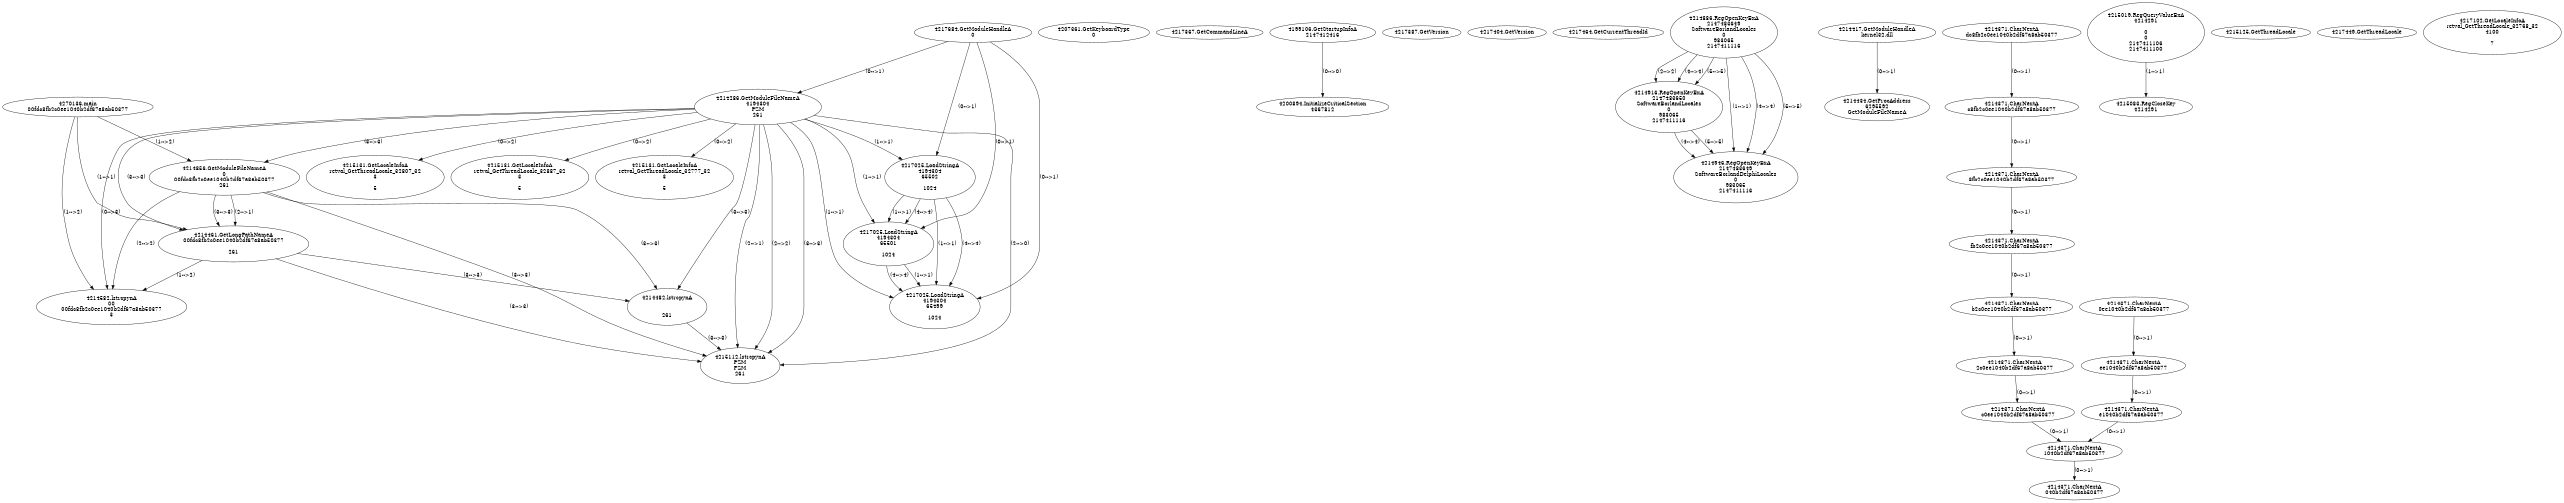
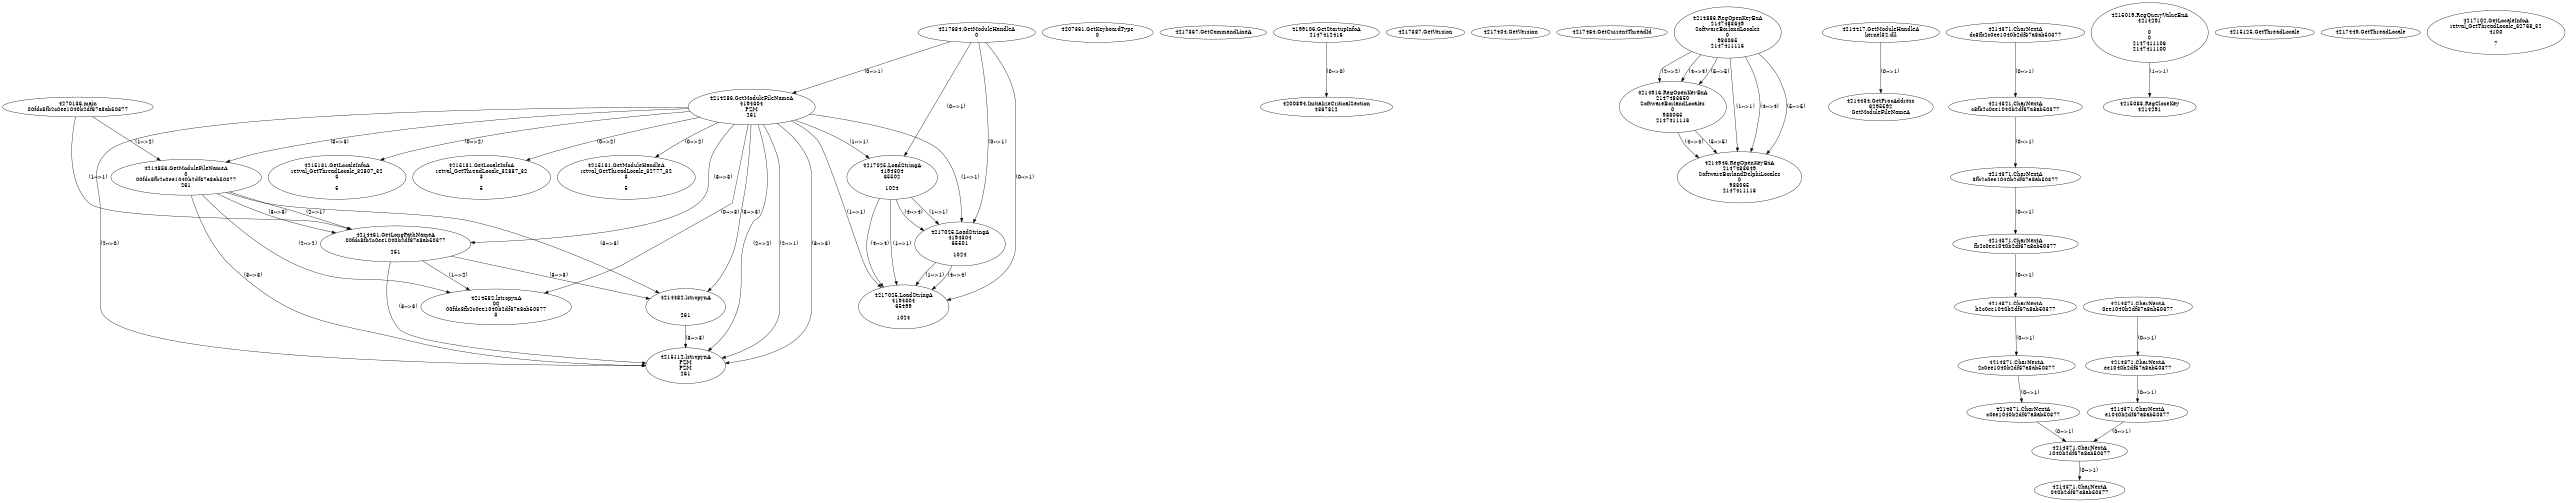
node "4214371.CharNextA c8fb2c0ee1040b2df67a8ab50377": label "4214371.CharNextA c8fb2c0ee1040b2df67a8ab50377" -> "4214321.CharNextA c8fb2c0ee1040b2df67a8ab50377"
node "4215131.GetLocaleInfoA retval_GetThreadLocale_32777_32 3 5": label "4215131.GetLocaleInfoA retval_GetThreadLocale_32777_32 3 5" -> "4215131.GetModuleHandleA retval_GetThreadLocale_32777_32 3 5"
edge "4270136.main 00fdc8fb2c0ee1040b2df67a8ab50377" -> "4214582.lstrcpynA 00 00fdc8fb2c0ee1040b2df67a8ab50377 3": removed, label "(1-->2)"
